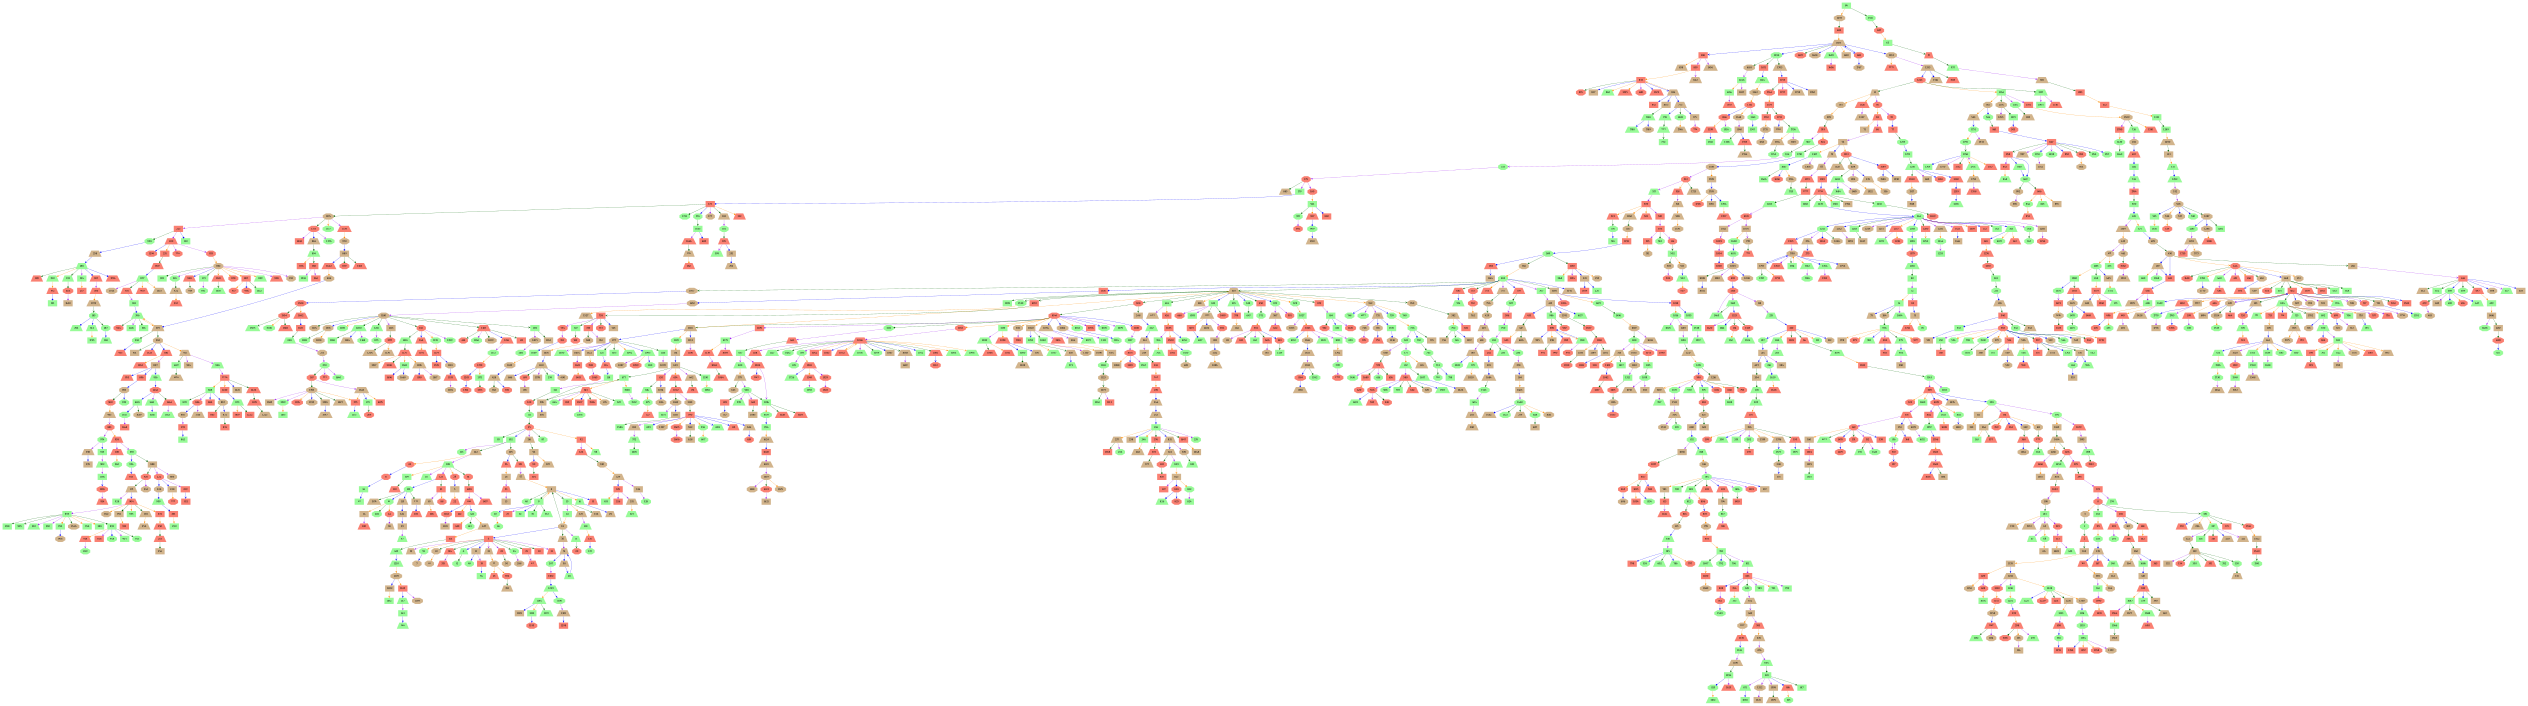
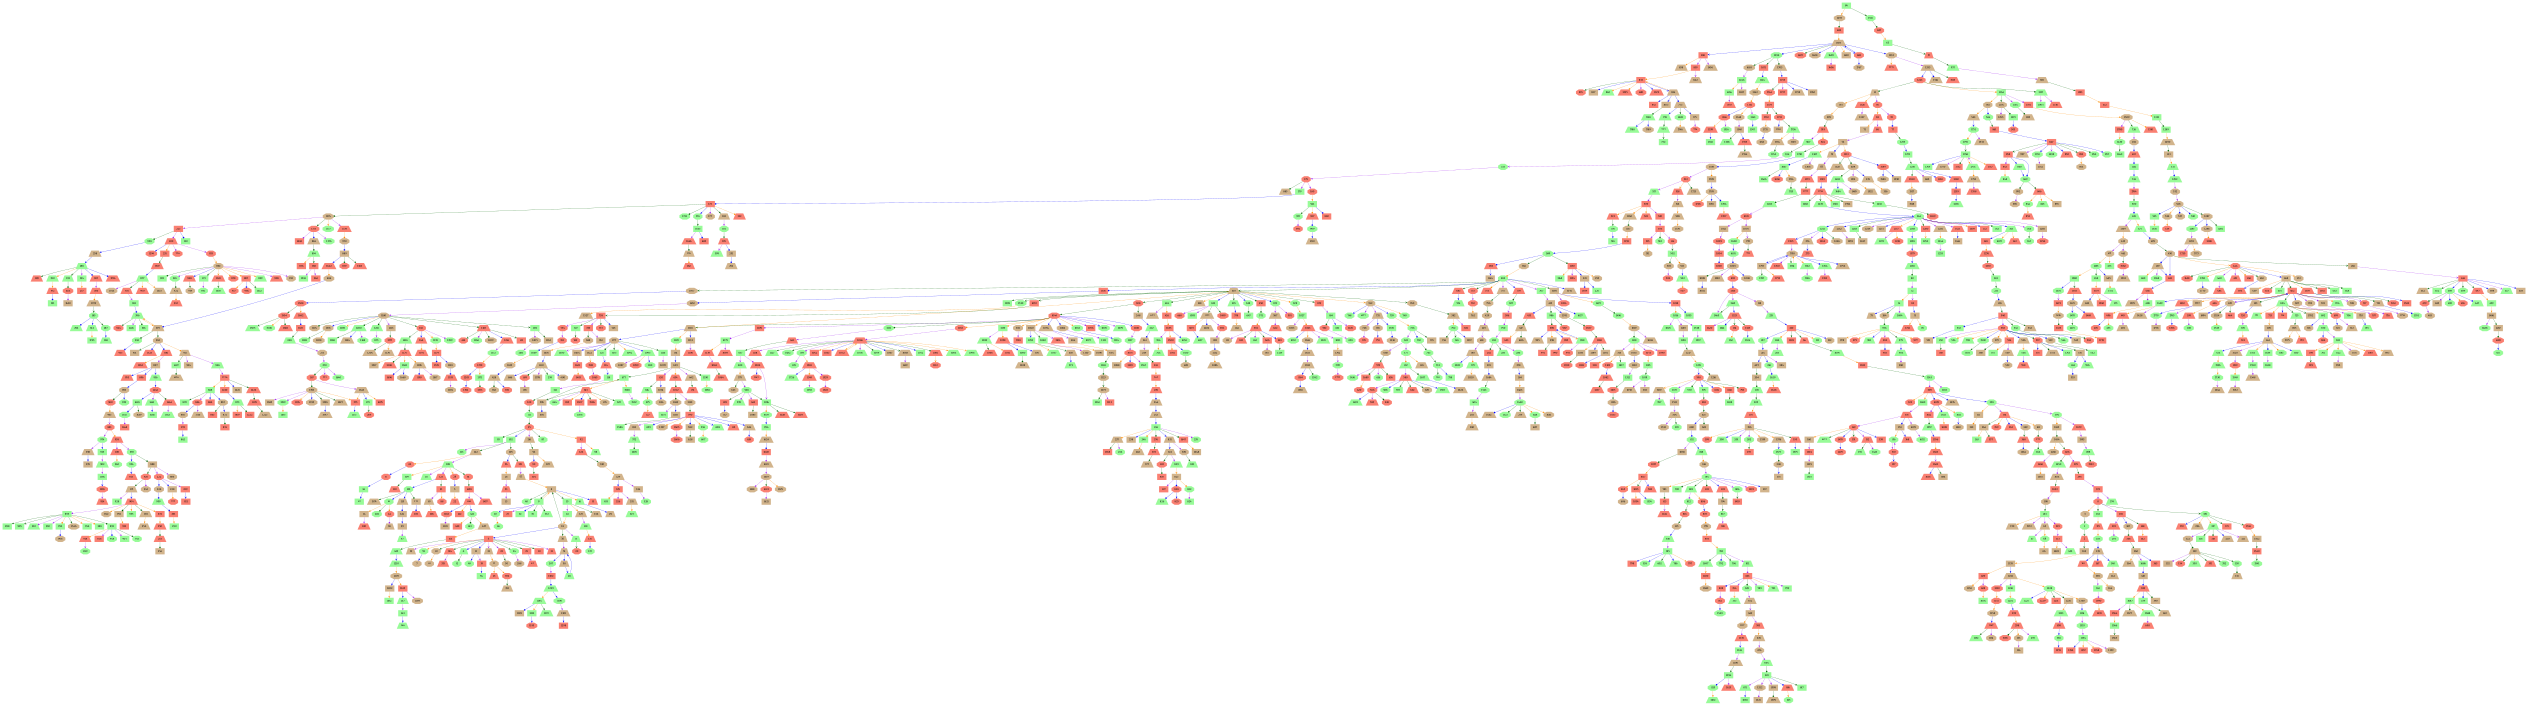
edge "1081" -> "1112": color blue -> darkorange
edge "1117" -> "1135": color darkorange -> purple
